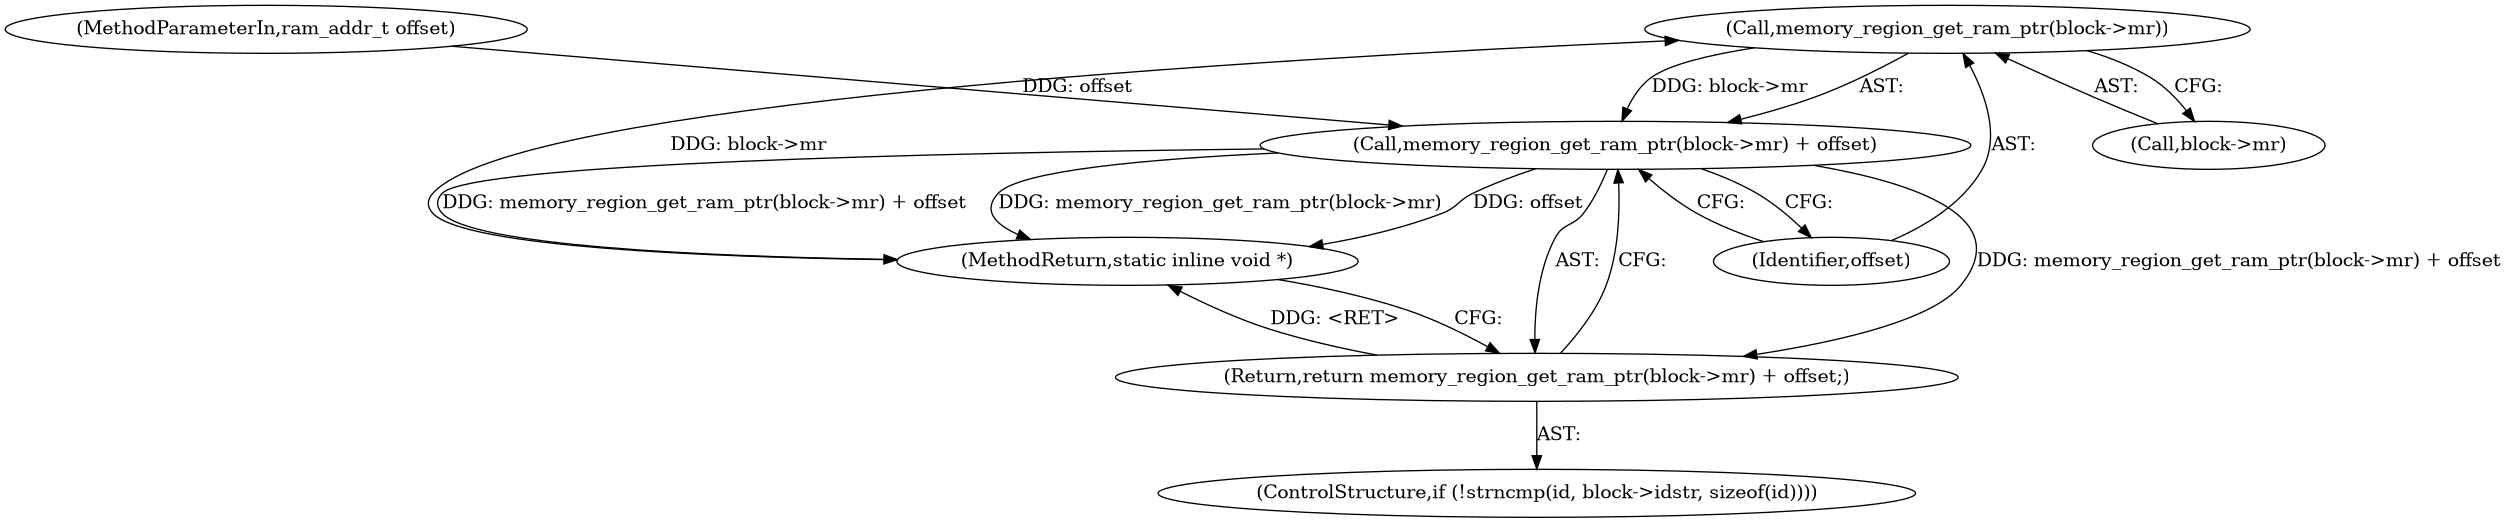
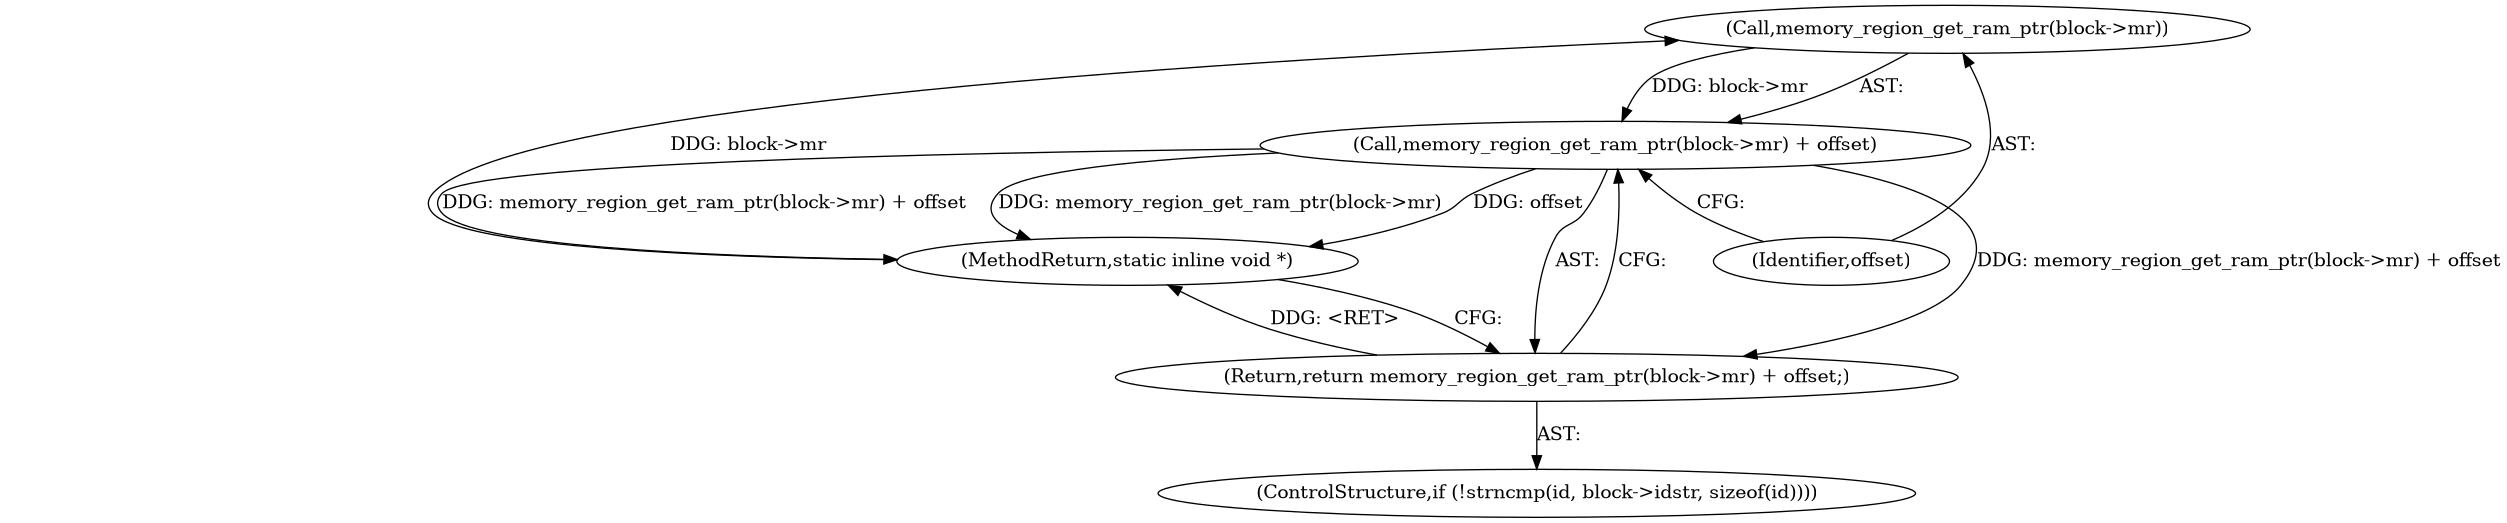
node "(MethodParameterIn,ram_addr_t offset)": removed
node "(Call,block->mr)": removed
edge "(Call,memory_region_get_ram_ptr(block->mr) + offset)" -> "(Identifier,offset)": removed, label "CFG:"
